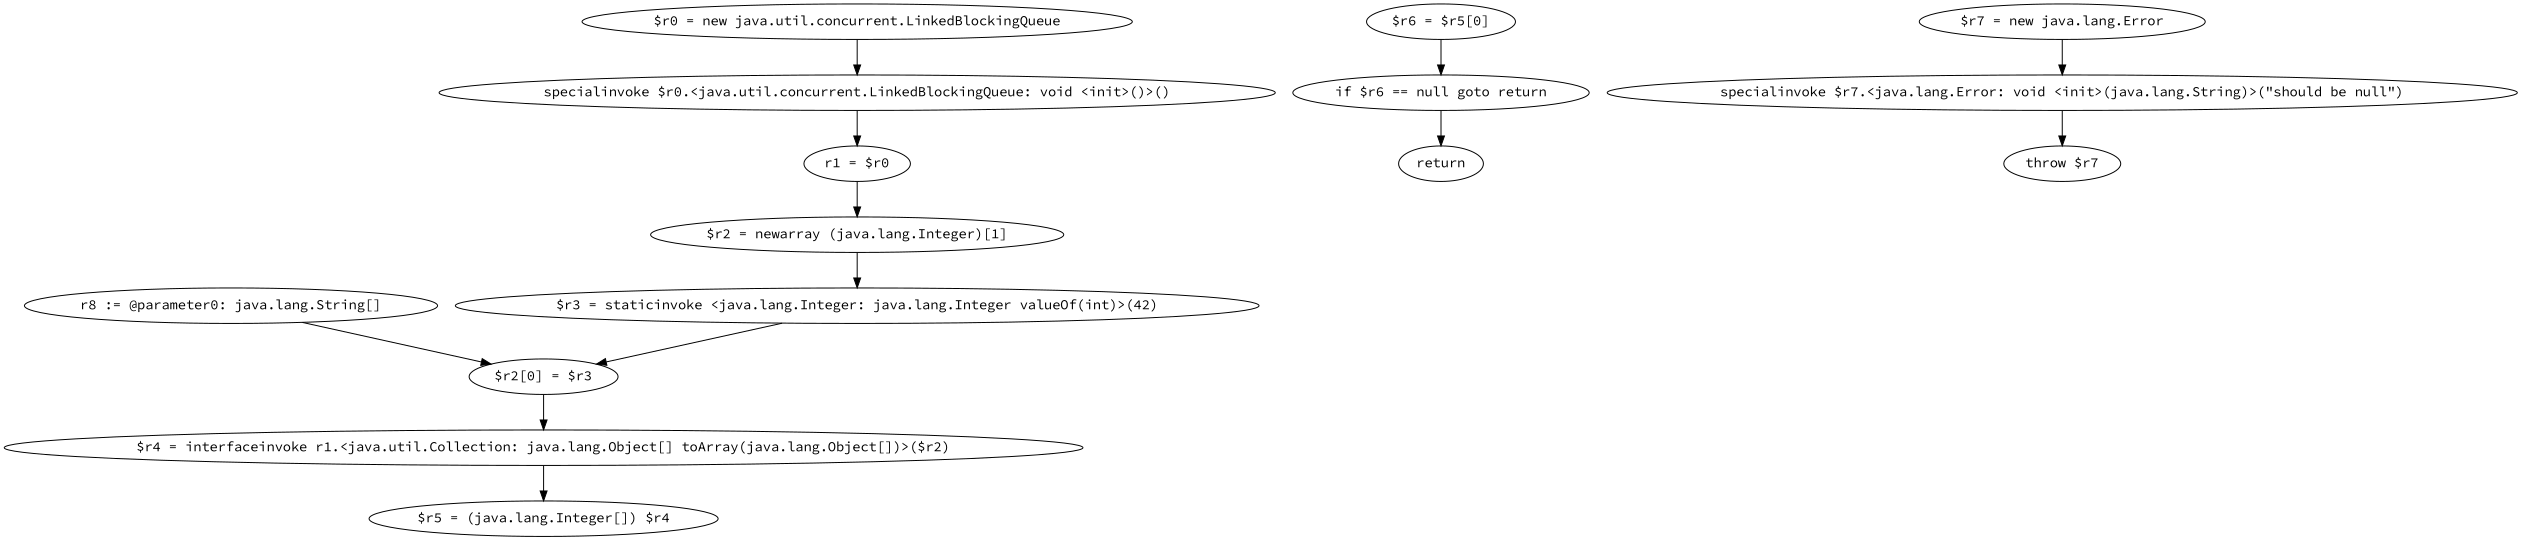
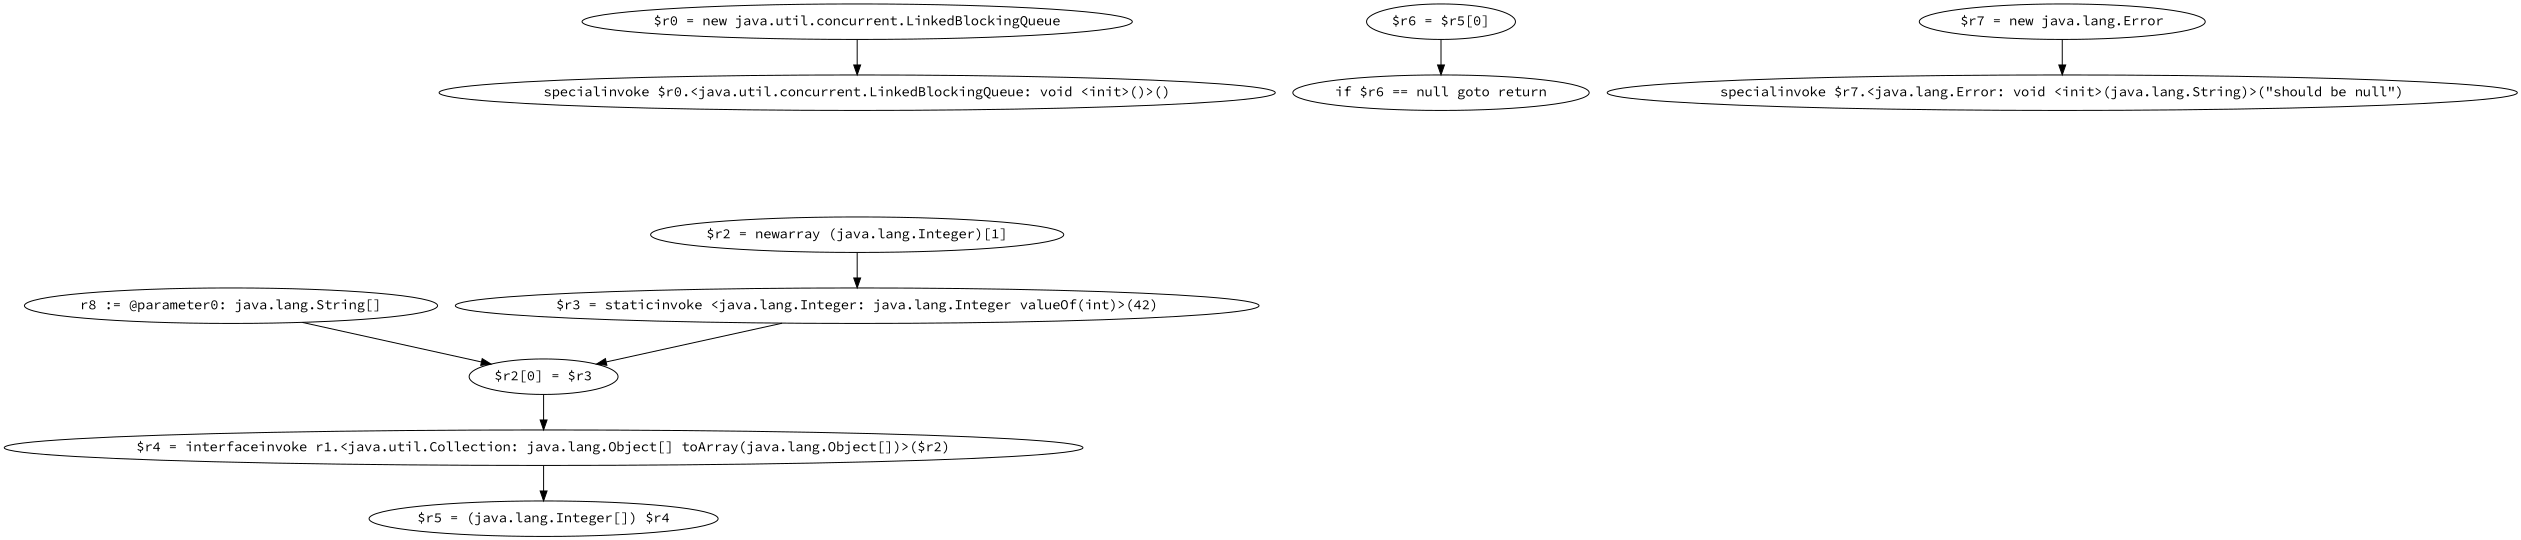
node "r1 = $r0": removed
node "return": removed
node "throw $r7": removed
